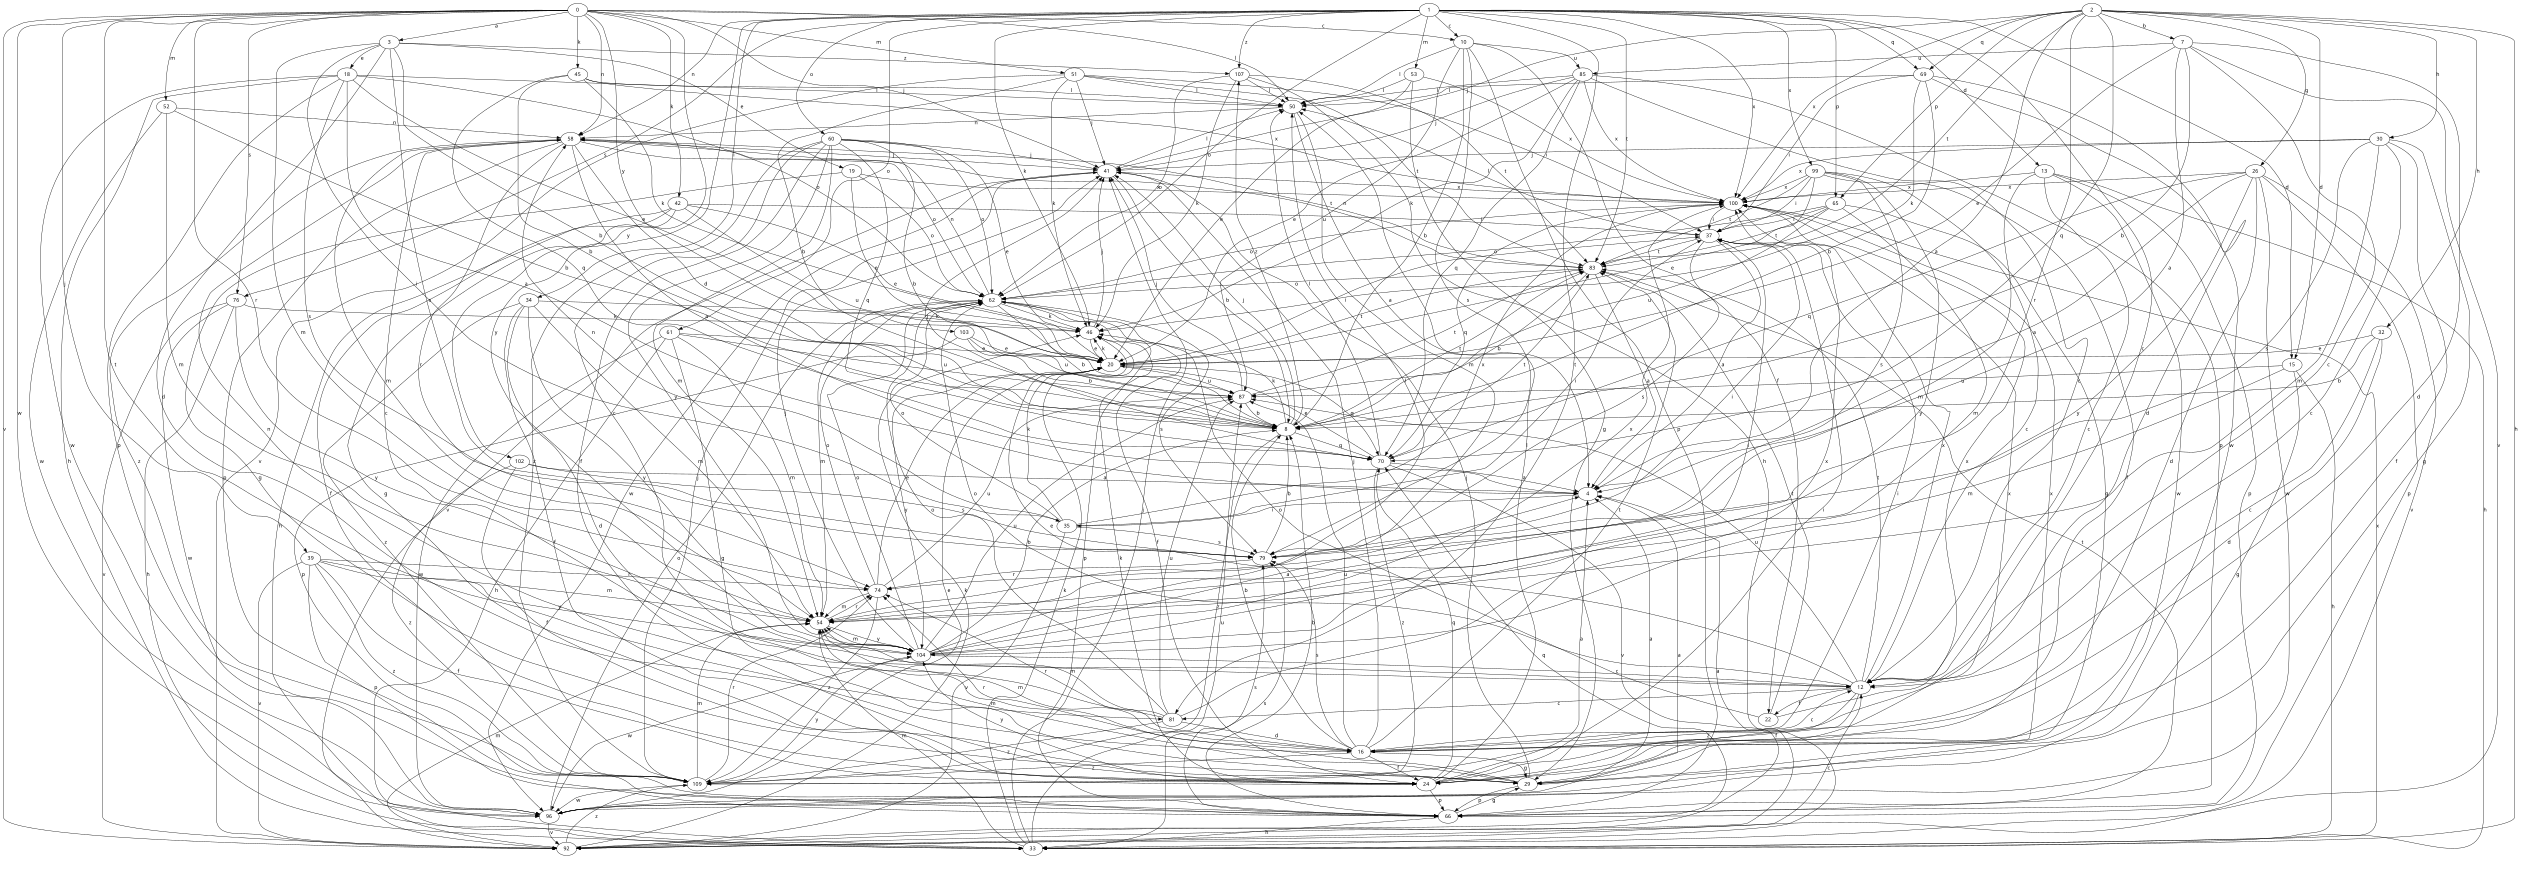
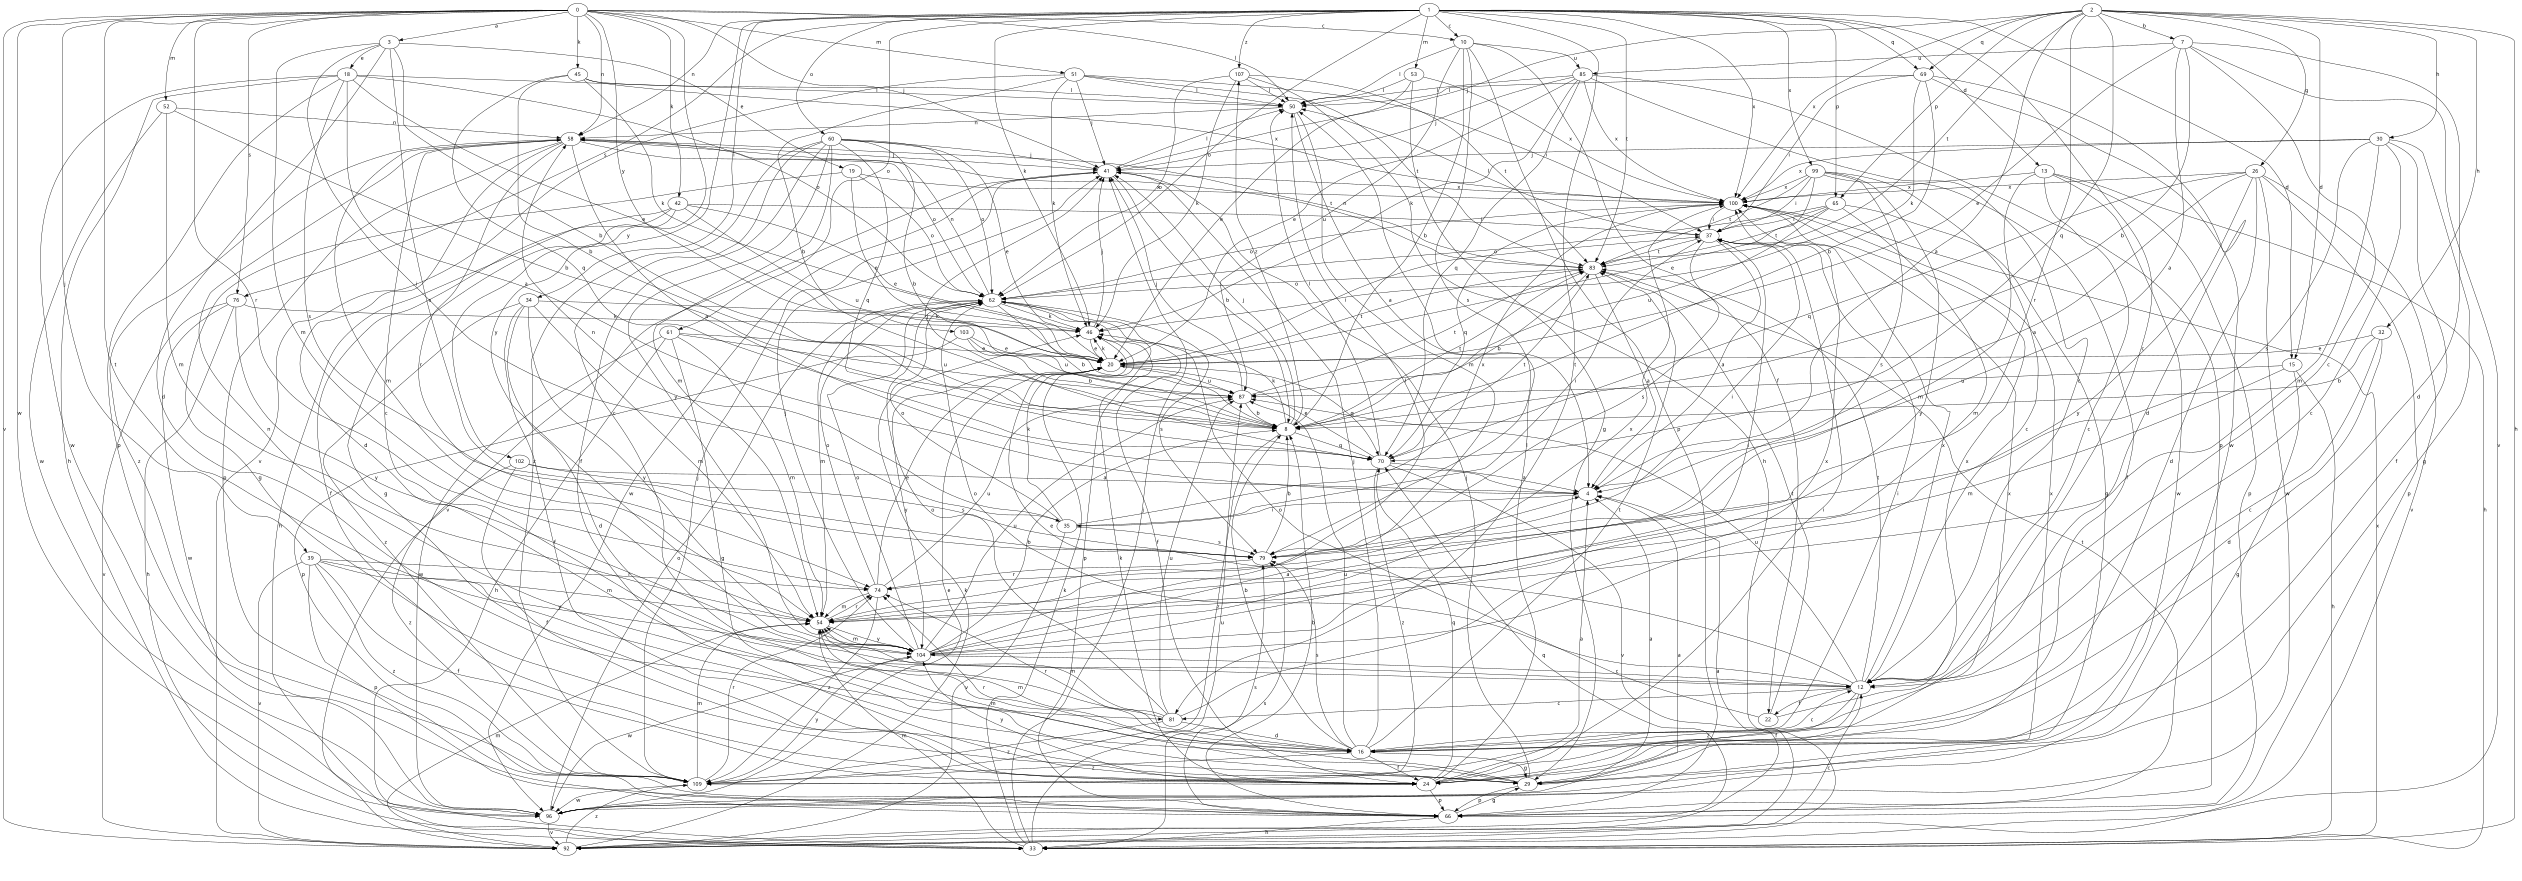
edge "3" -> "107": removed, label "z"
edge "58" -> "8": now "58" -> "16"
